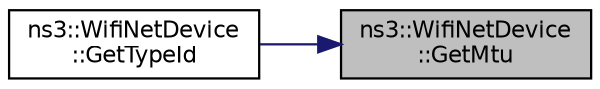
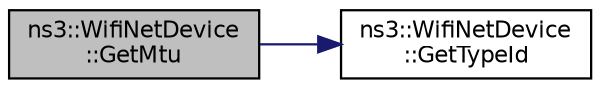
edge "ns3::WifiNetDevice ::GetTypeId" -> "ns3::WifiNetDevice ::GetMtu": reversed
